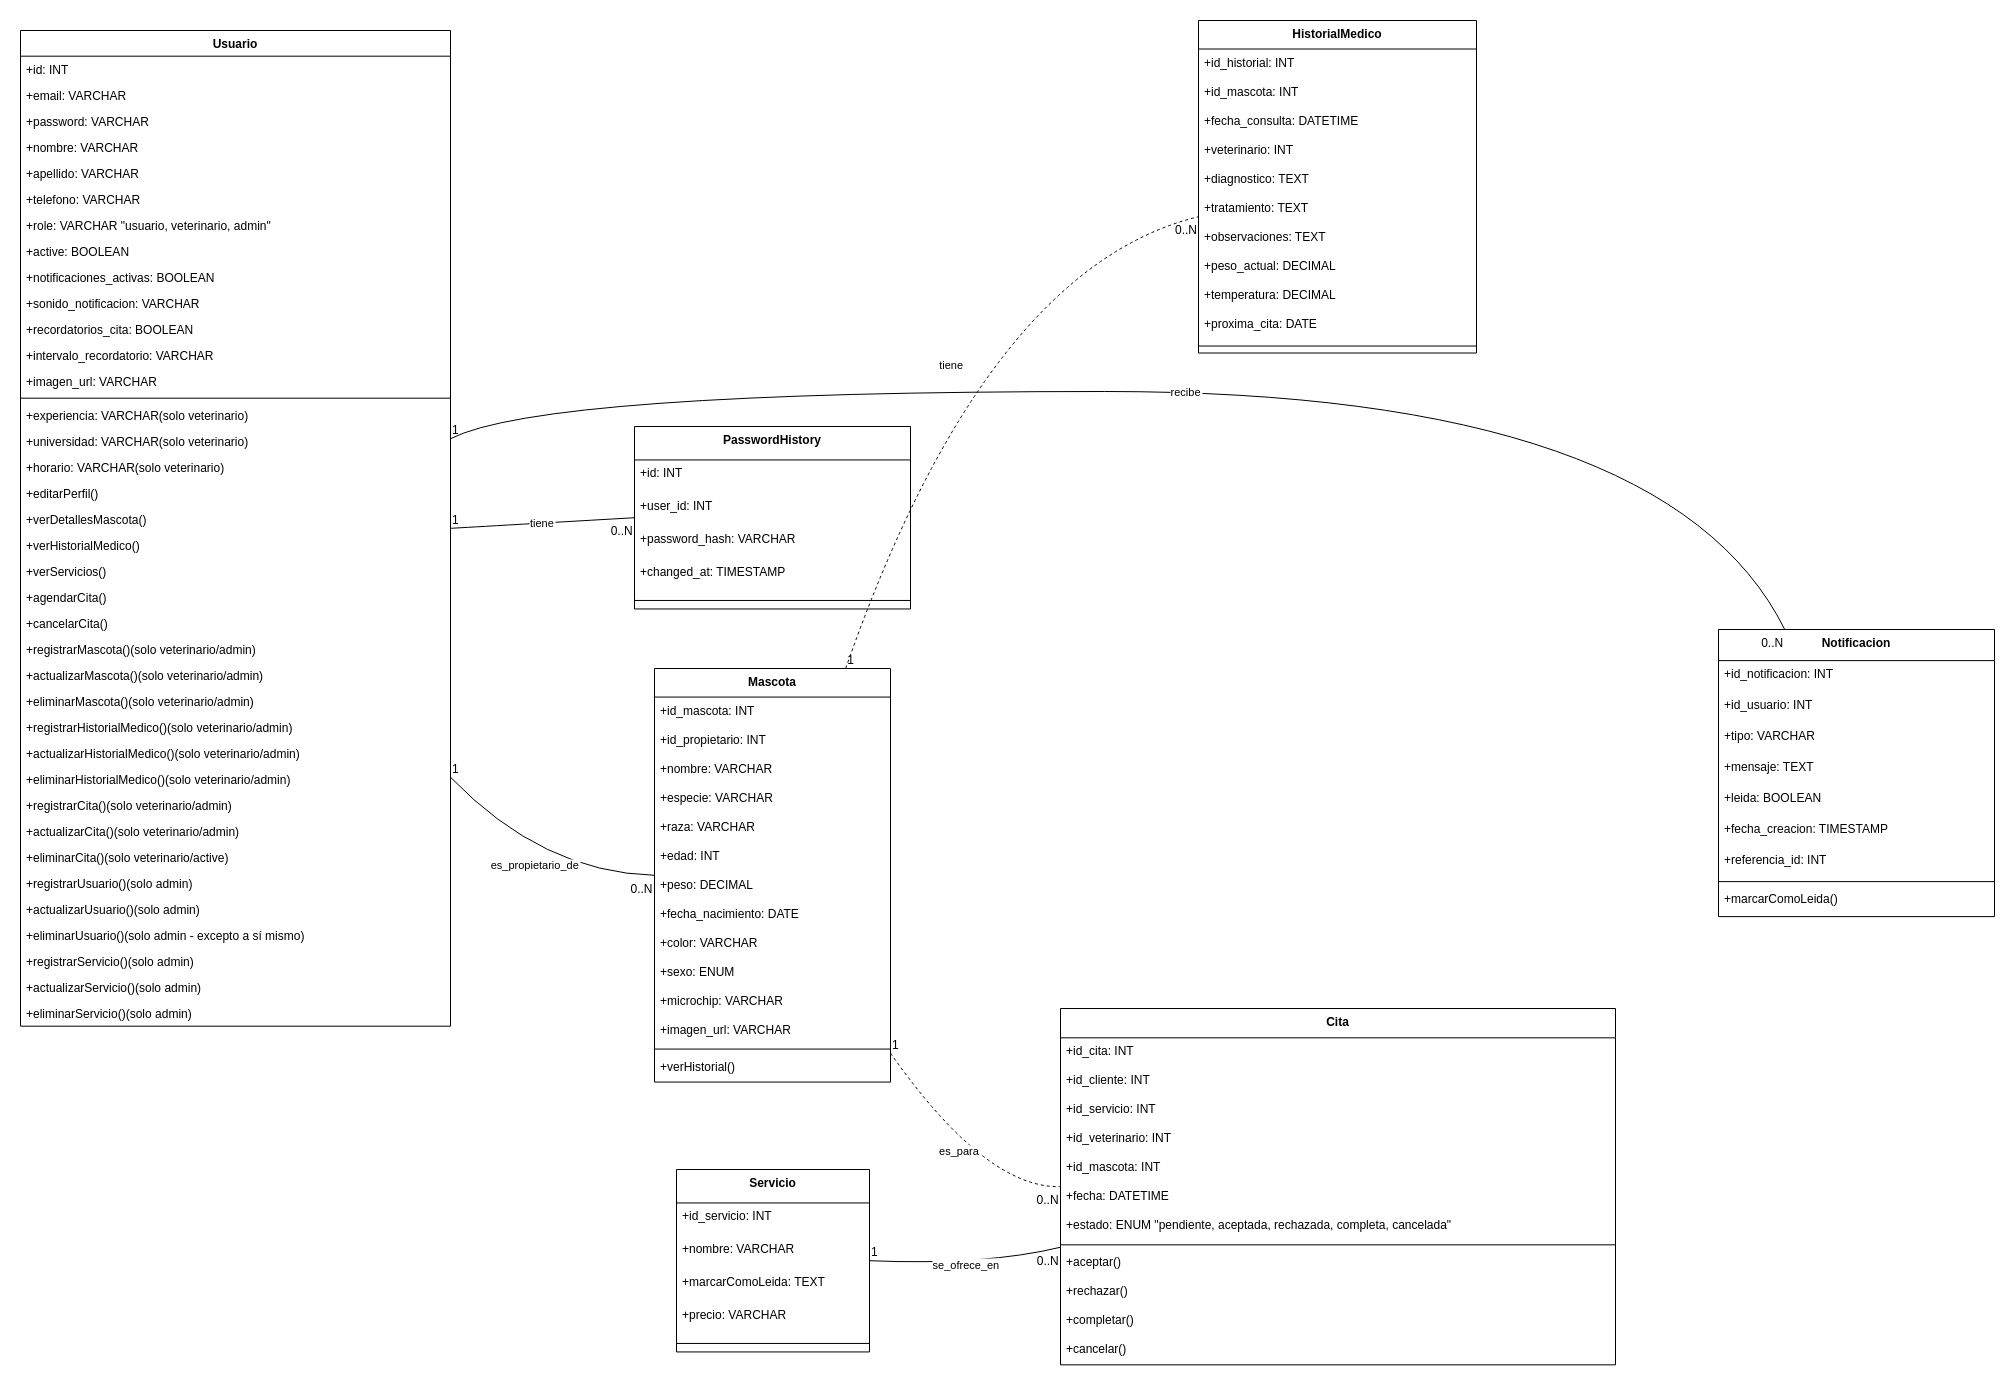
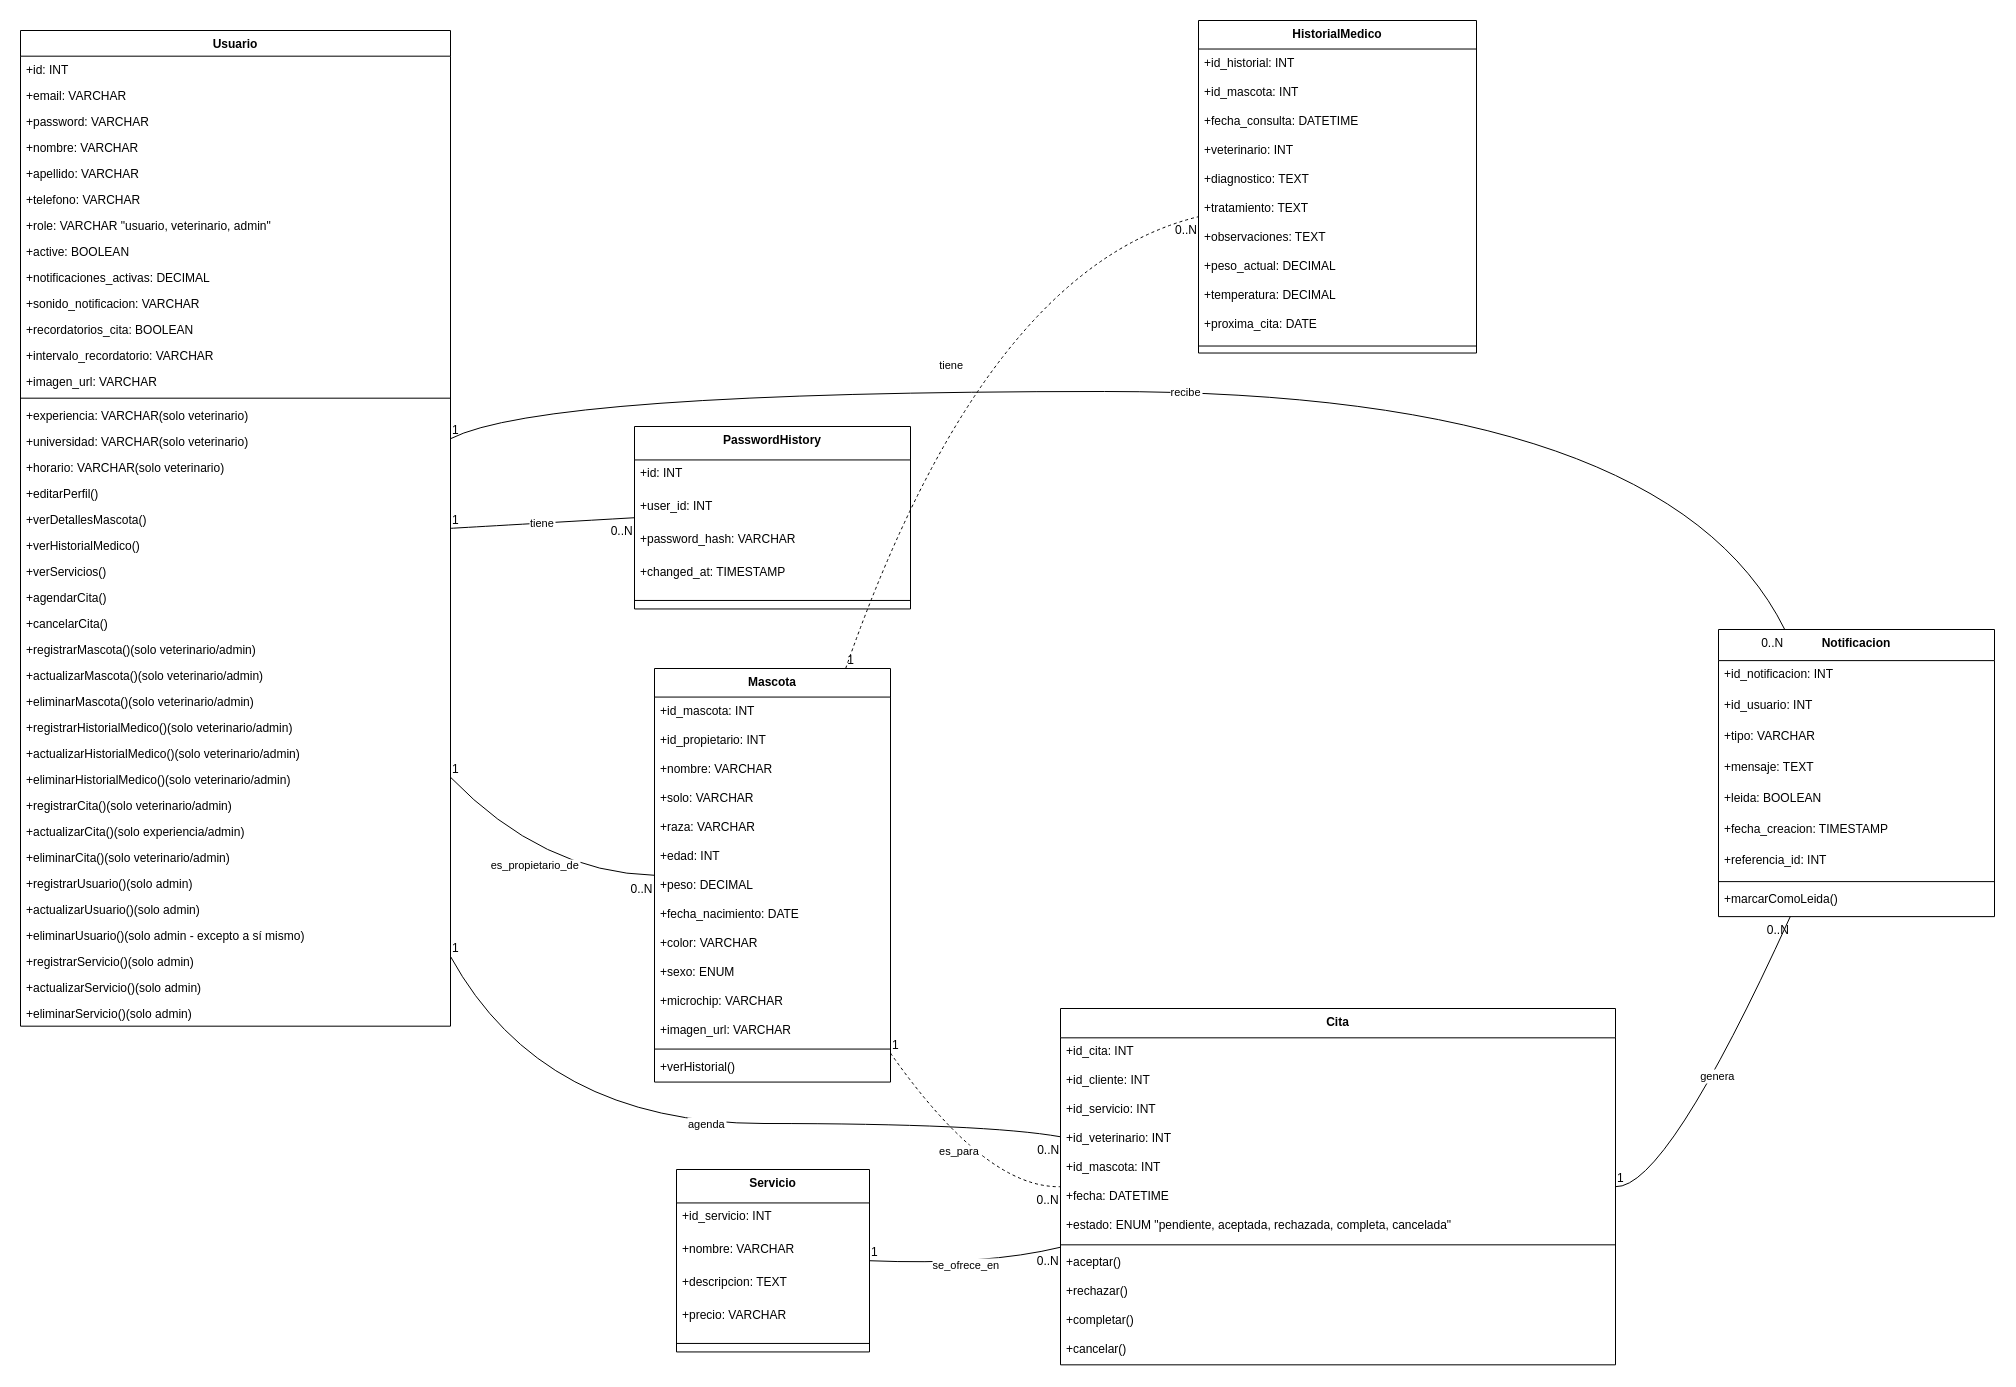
node "+notificaciones_activas: BOOLEAN": label "+notificaciones_activas: BOOLEAN" -> "+notificaciones_activas: DECIMAL"
node "+especie: VARCHAR": label "+especie: VARCHAR" -> "+solo: VARCHAR"
node "+actualizarCita()(solo veterinario/admin)": label "+actualizarCita()(solo veterinario/admin)" -> "+actualizarCita()(solo experiencia/admin)"
node "+eliminarCita()(solo veterinario/active)": label "+eliminarCita()(solo veterinario/active)" -> "+eliminarCita()(solo veterinario/admin)"
edge "Notificacion" -- "Cita": added, labels "0..N", "genera", "1"
edge "Usuario" -- "Cita": added, labels "1", "agenda", "0..N"
node "+marcarComoLeida: TEXT": label "+marcarComoLeida: TEXT" -> "+descripcion: TEXT"
